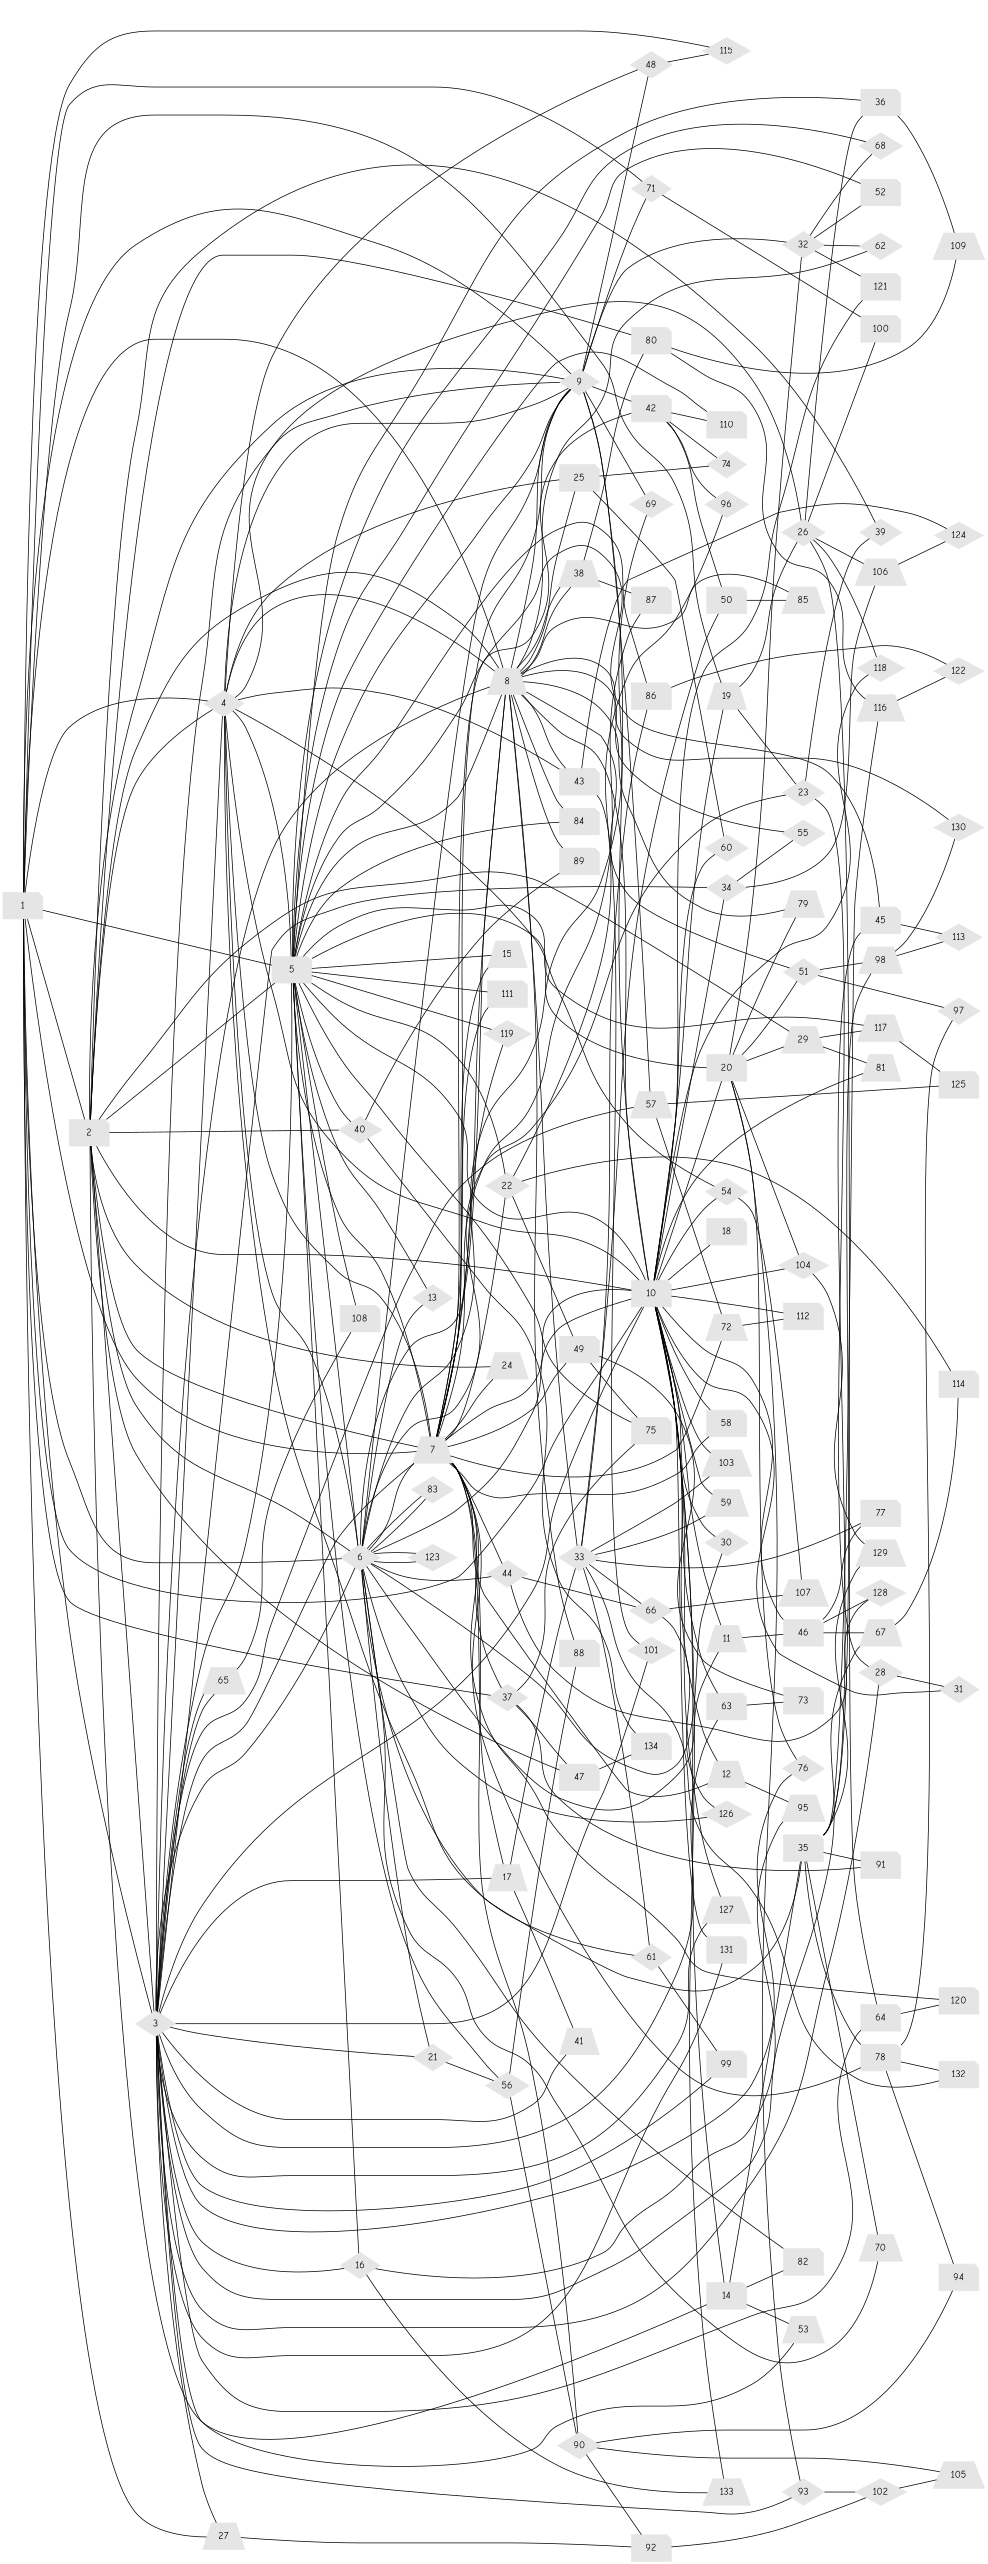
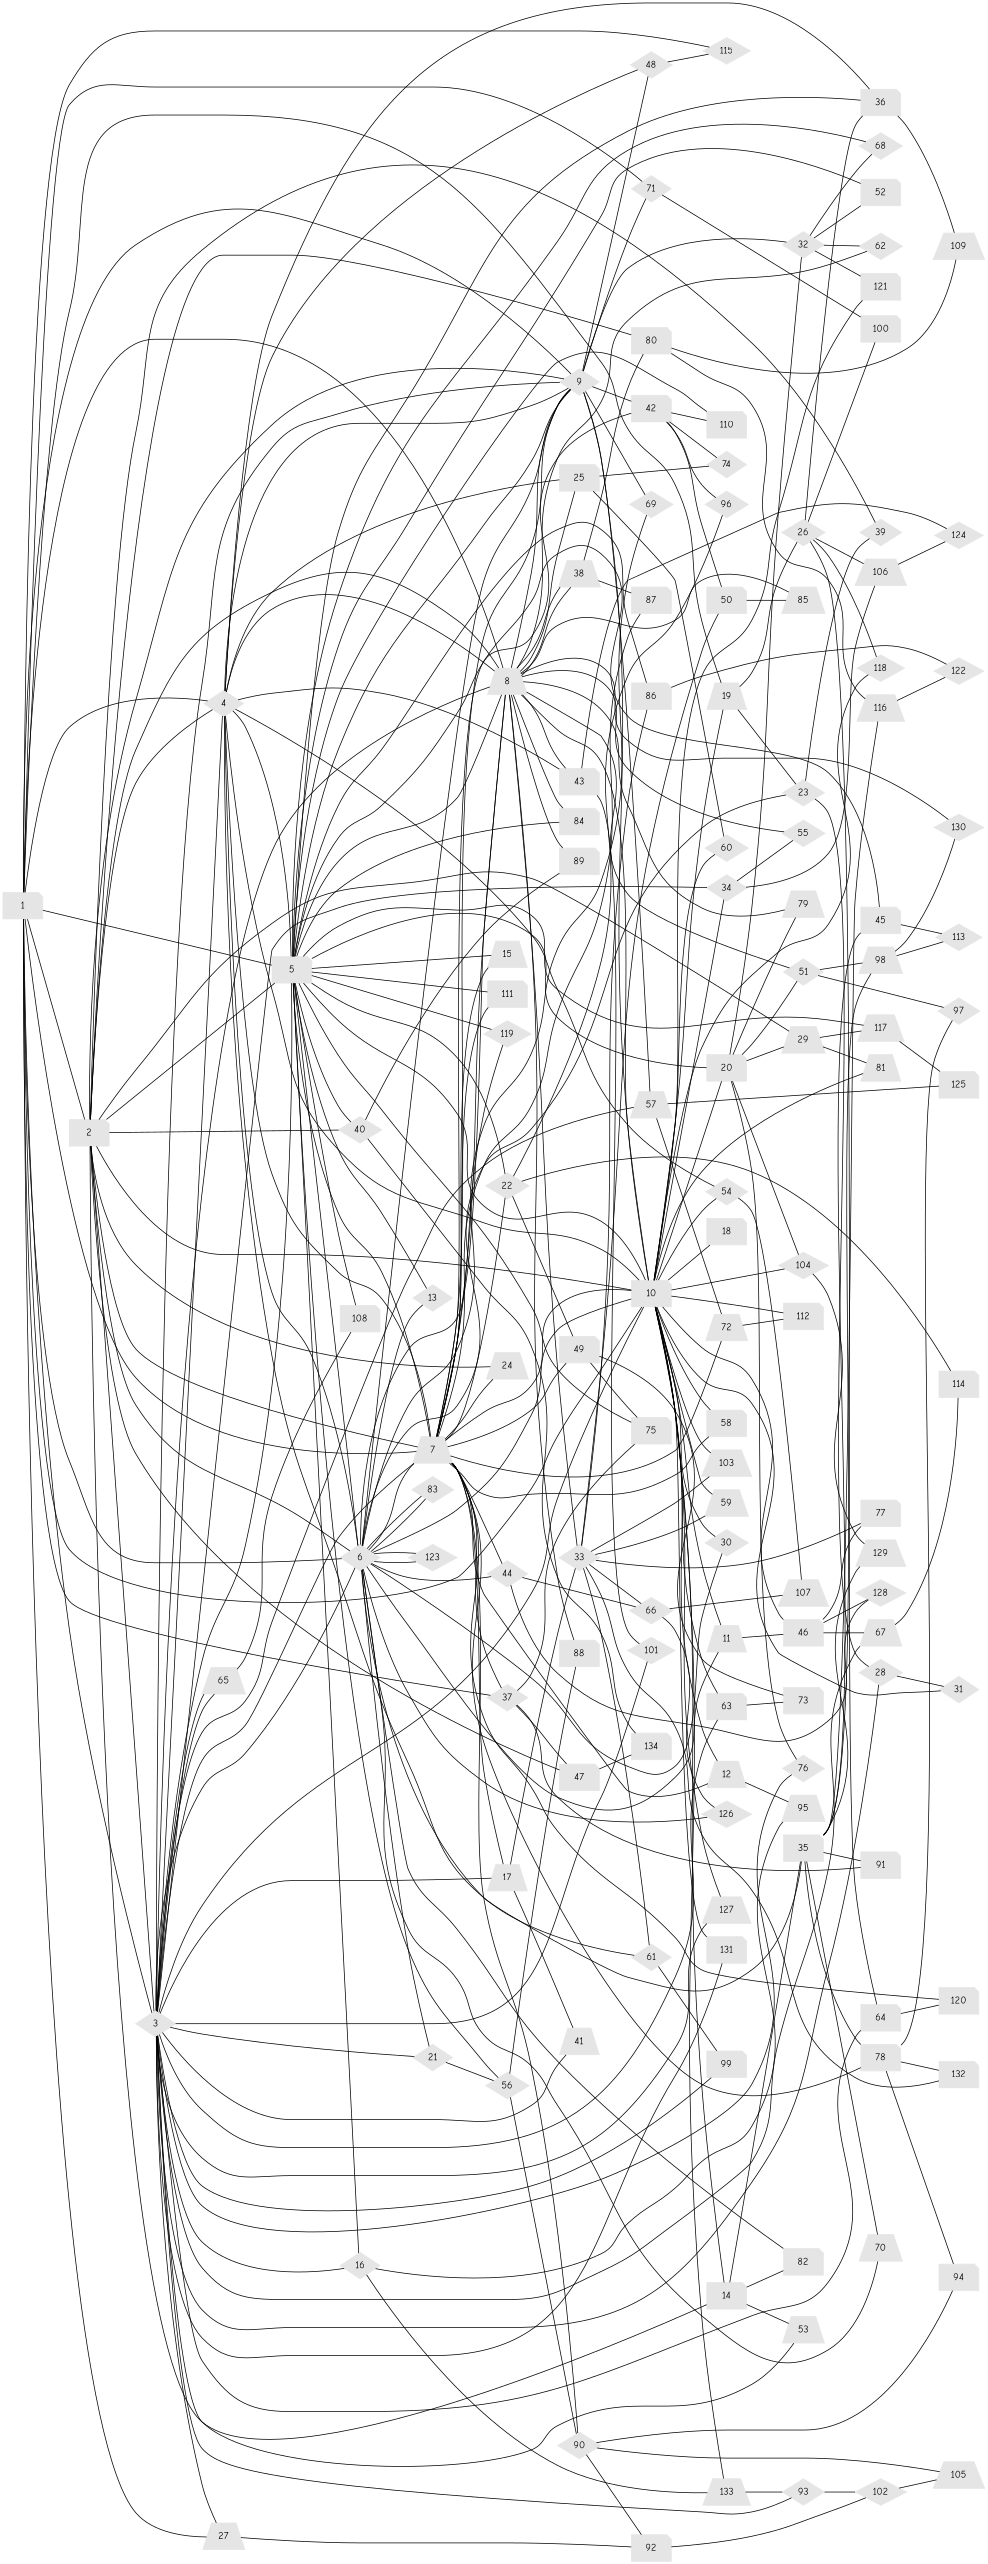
edge "26" -- "4": now "36" -- "4"
edge "20" -- "93": now "133" -- "93"
